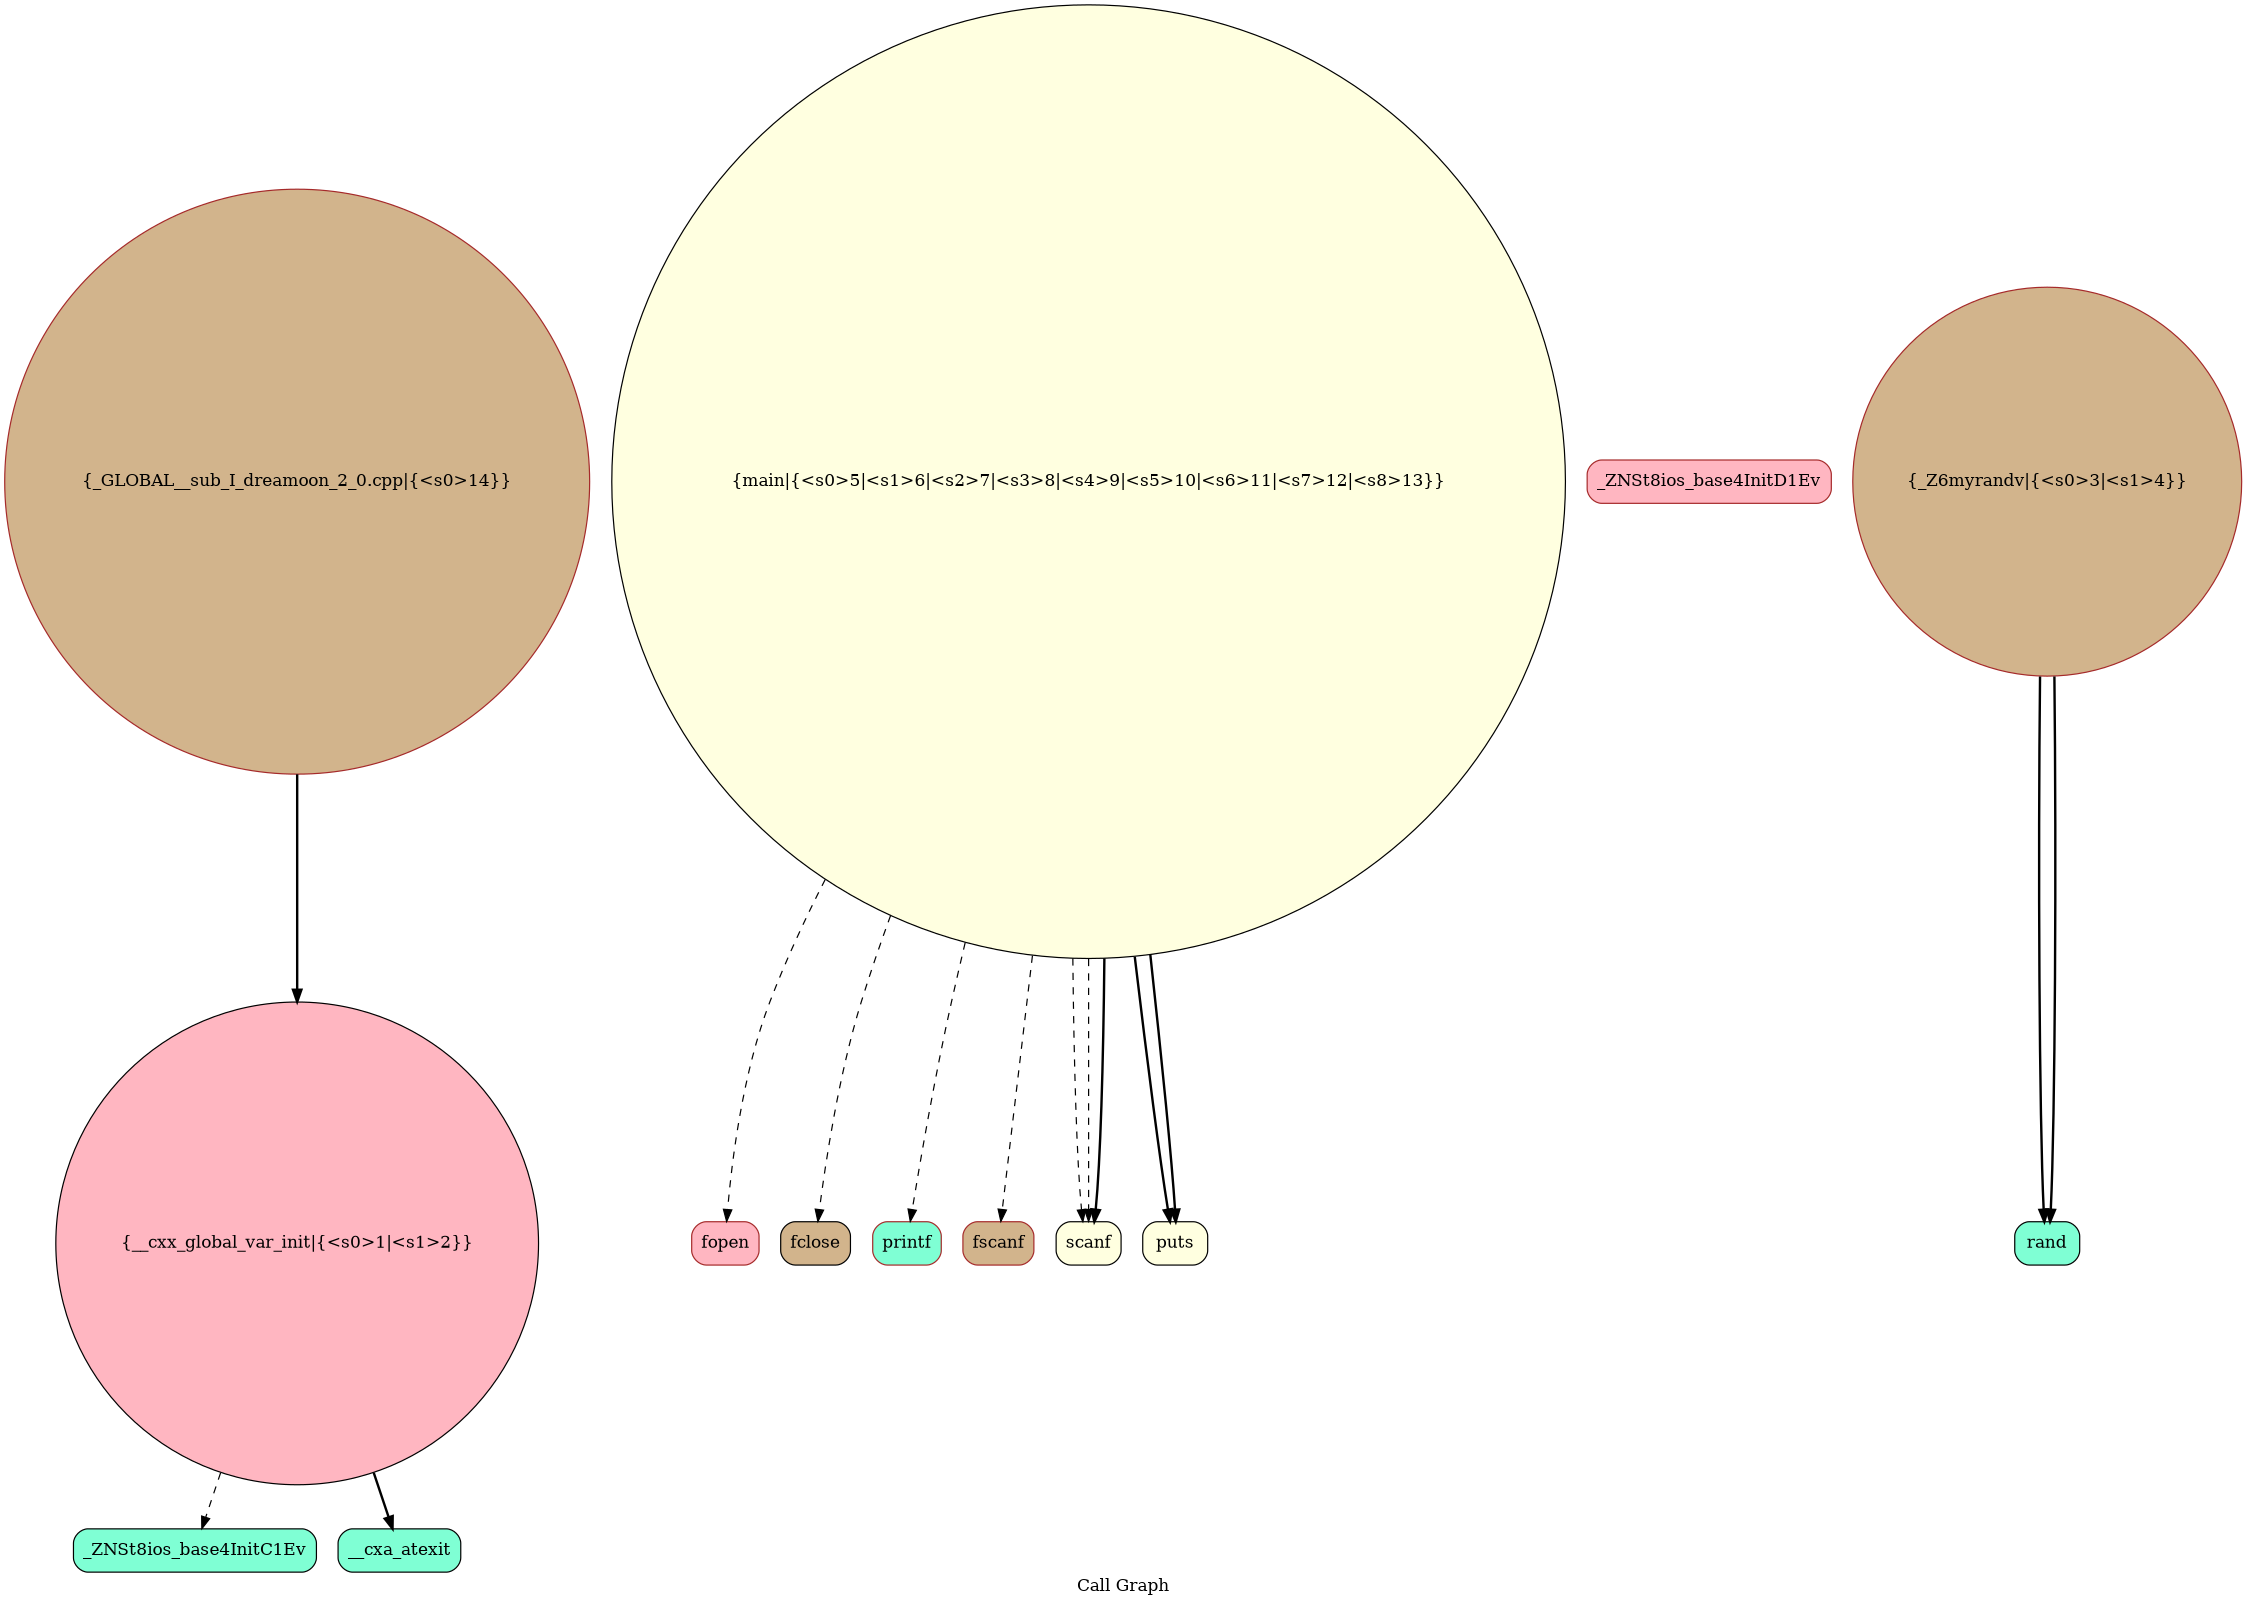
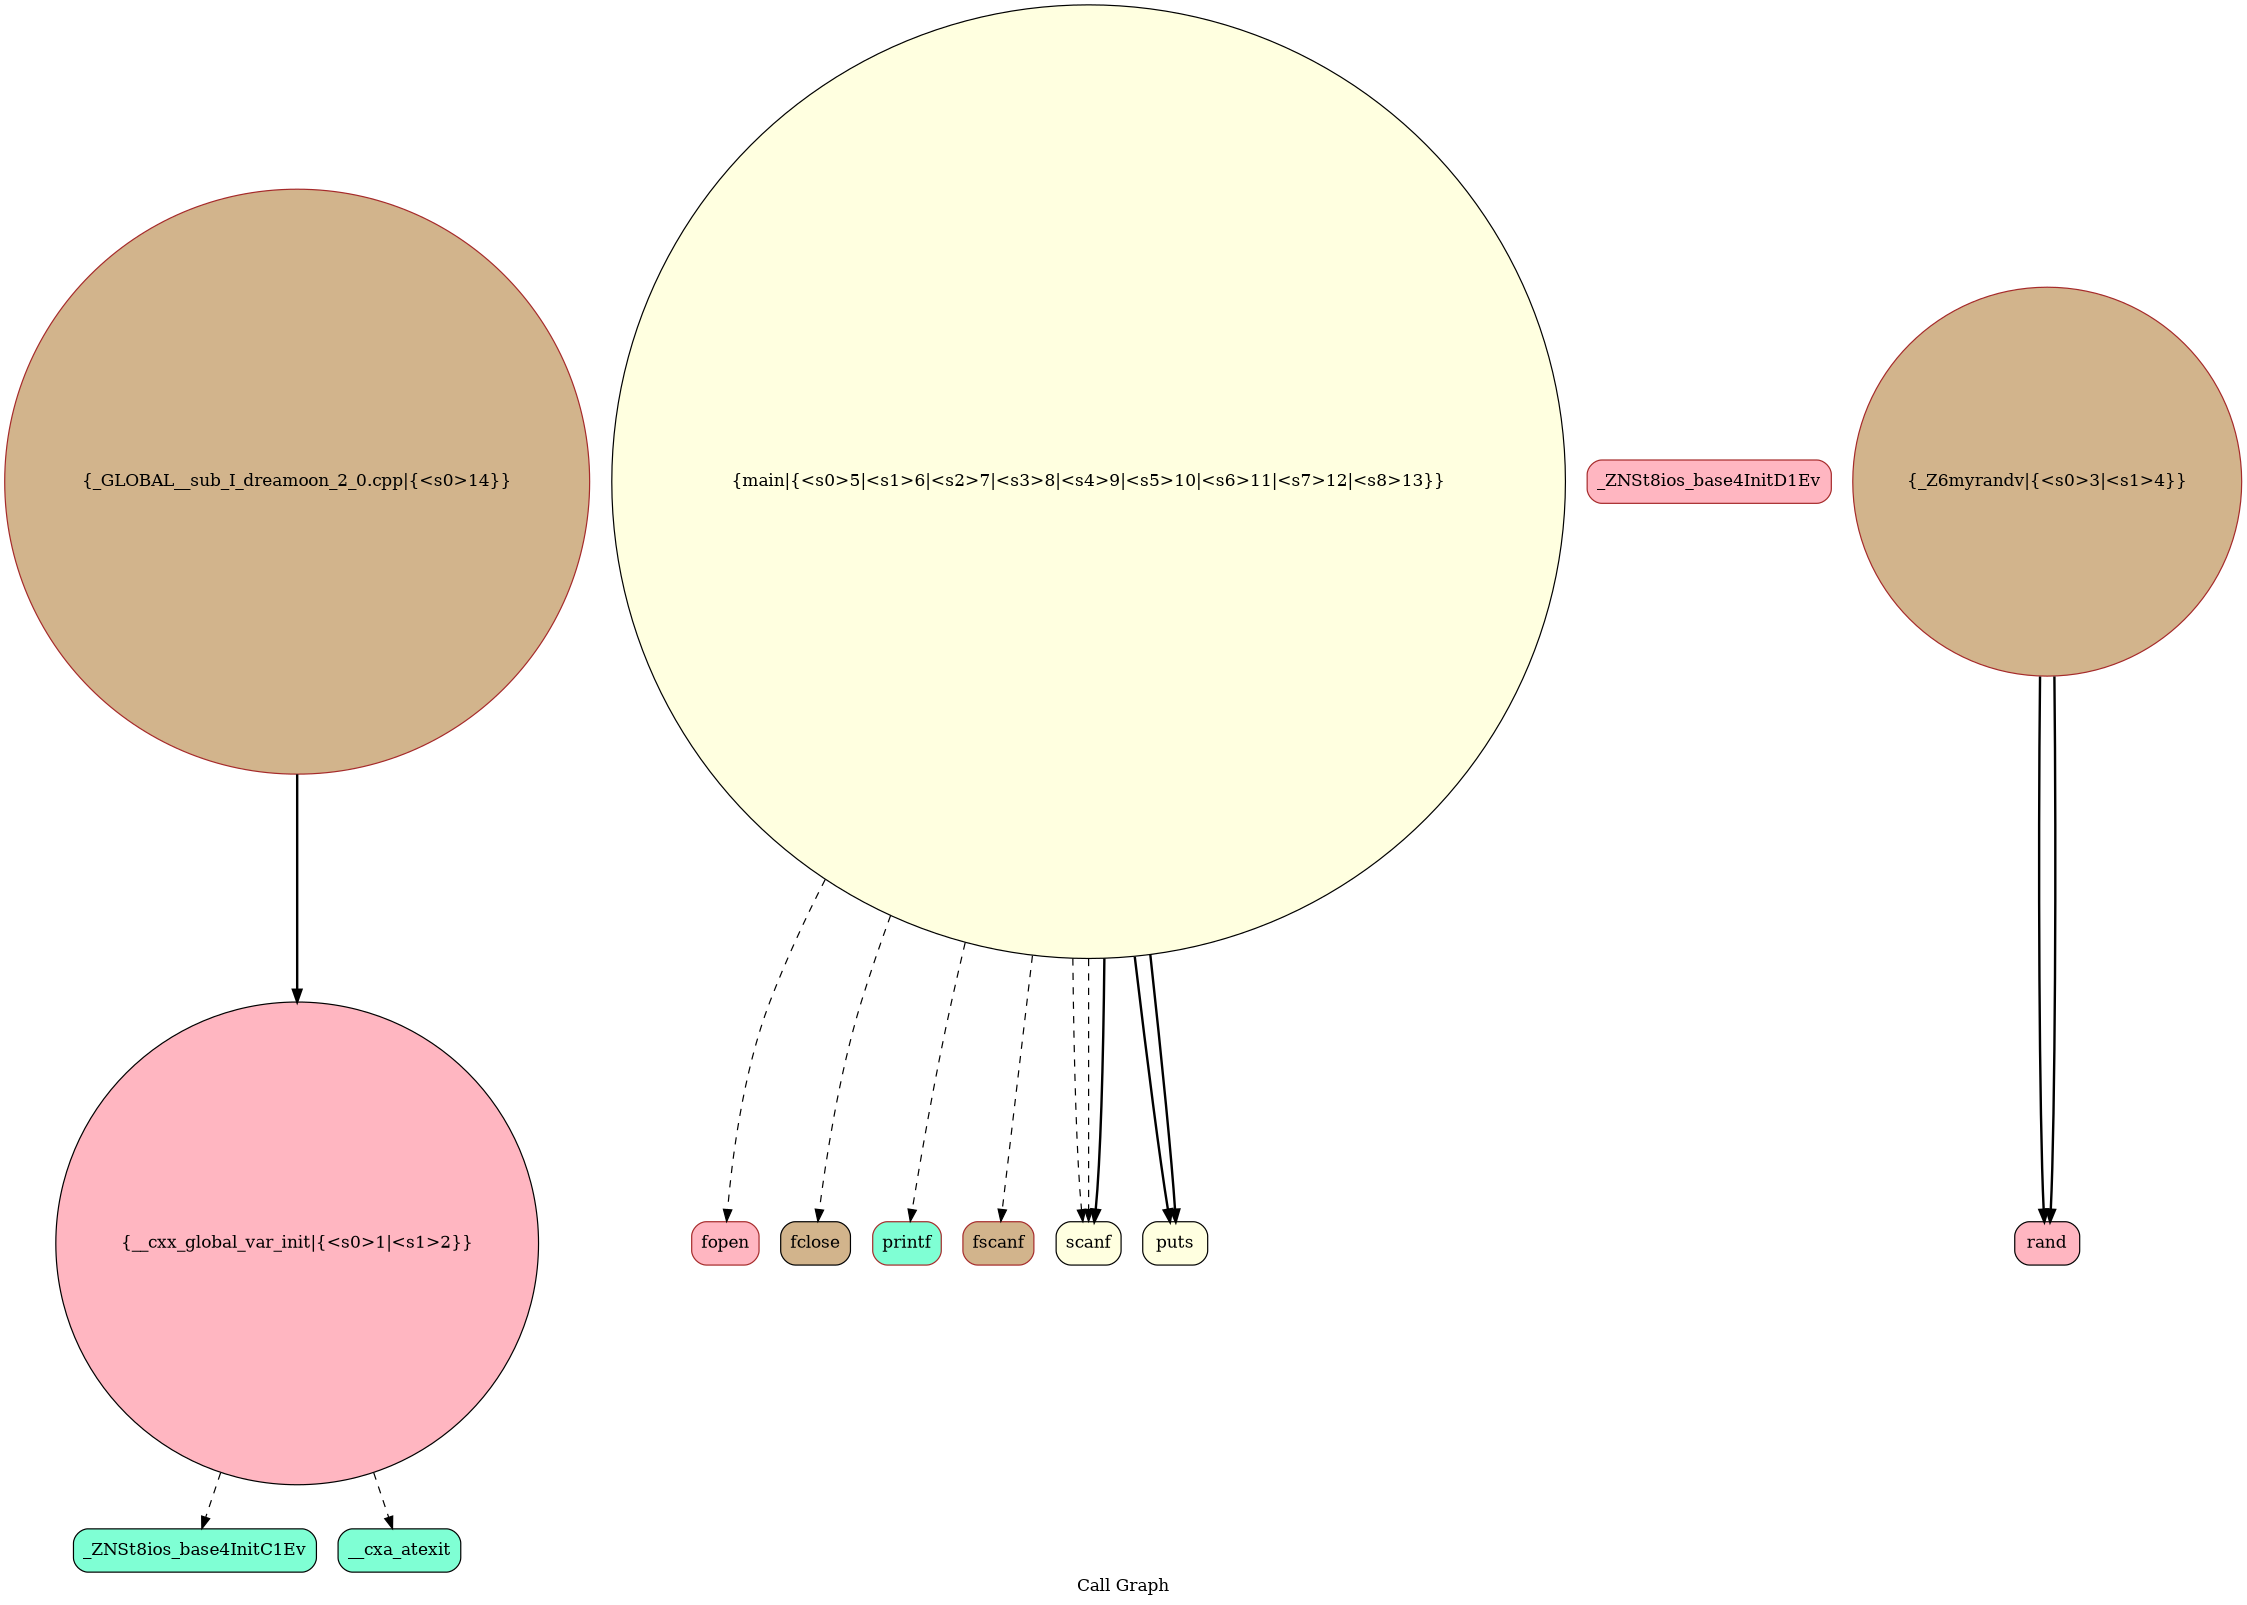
node "rand": fillcolor aquamarine -> lightpink
edge "{__cxx_global_var_init|{<s0>1|<s1>2}}" -> "__cxa_atexit": style bold -> dashed
